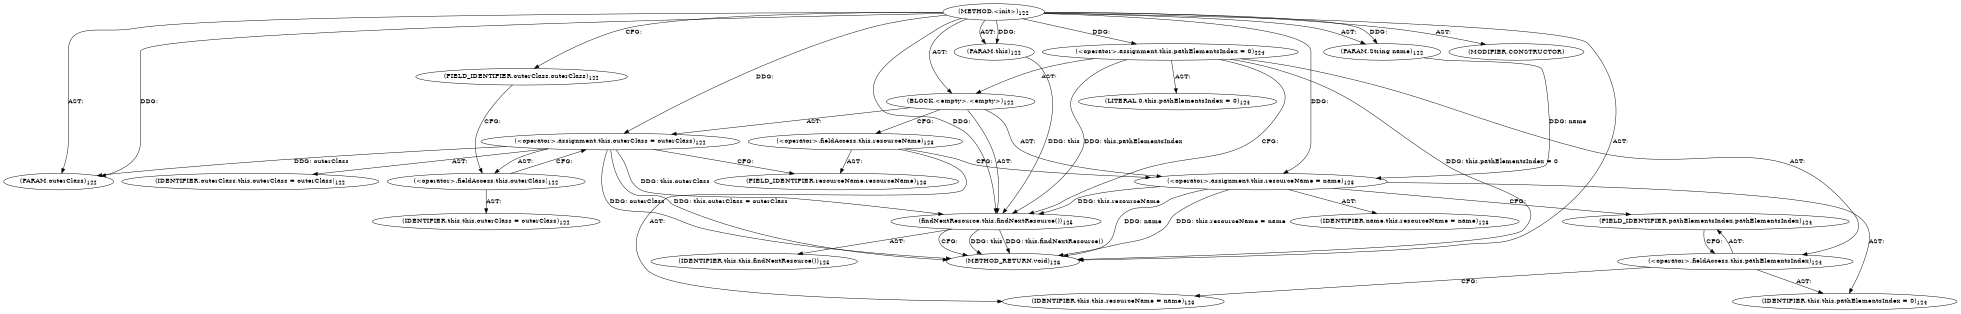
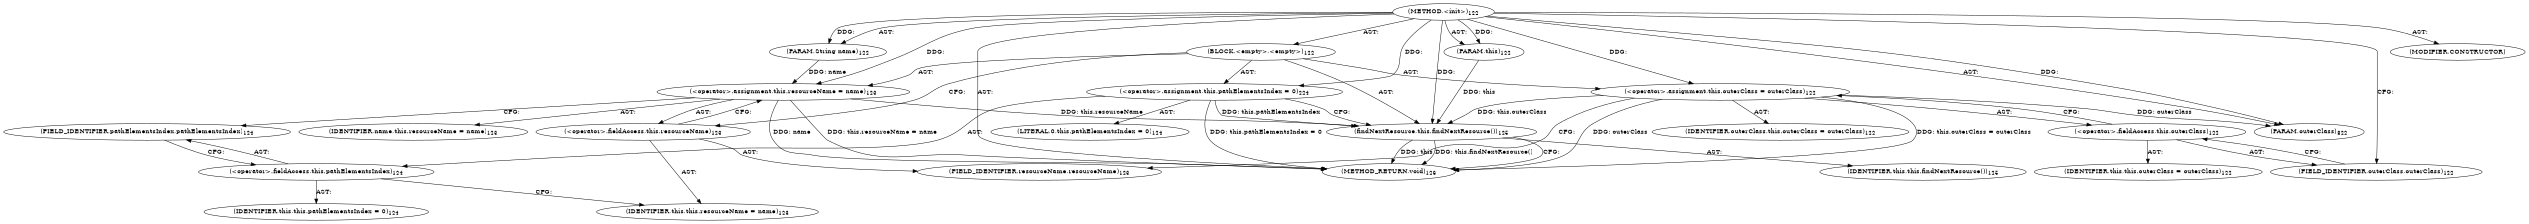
edge "(<operator>.assignment,this.pathElementsIndex = 0)" -> "(BLOCK,<empty>,<empty>)": reversed
edge "(<operator>.fieldAccess,this.outerClass)" -> "(FIELD_IDENTIFIER,outerClass,outerClass)": added, label "AST:"
node "(PARAM,outerClass)": text "122" -> "822"
edge "(<operator>.assignment,this.resourceName = name)" -> "(IDENTIFIER,this,this.pathElementsIndex = 0)": now "(<operator>.assignment,this.resourceName = name)" -> "(<operator>.fieldAccess,this.resourceName)"
